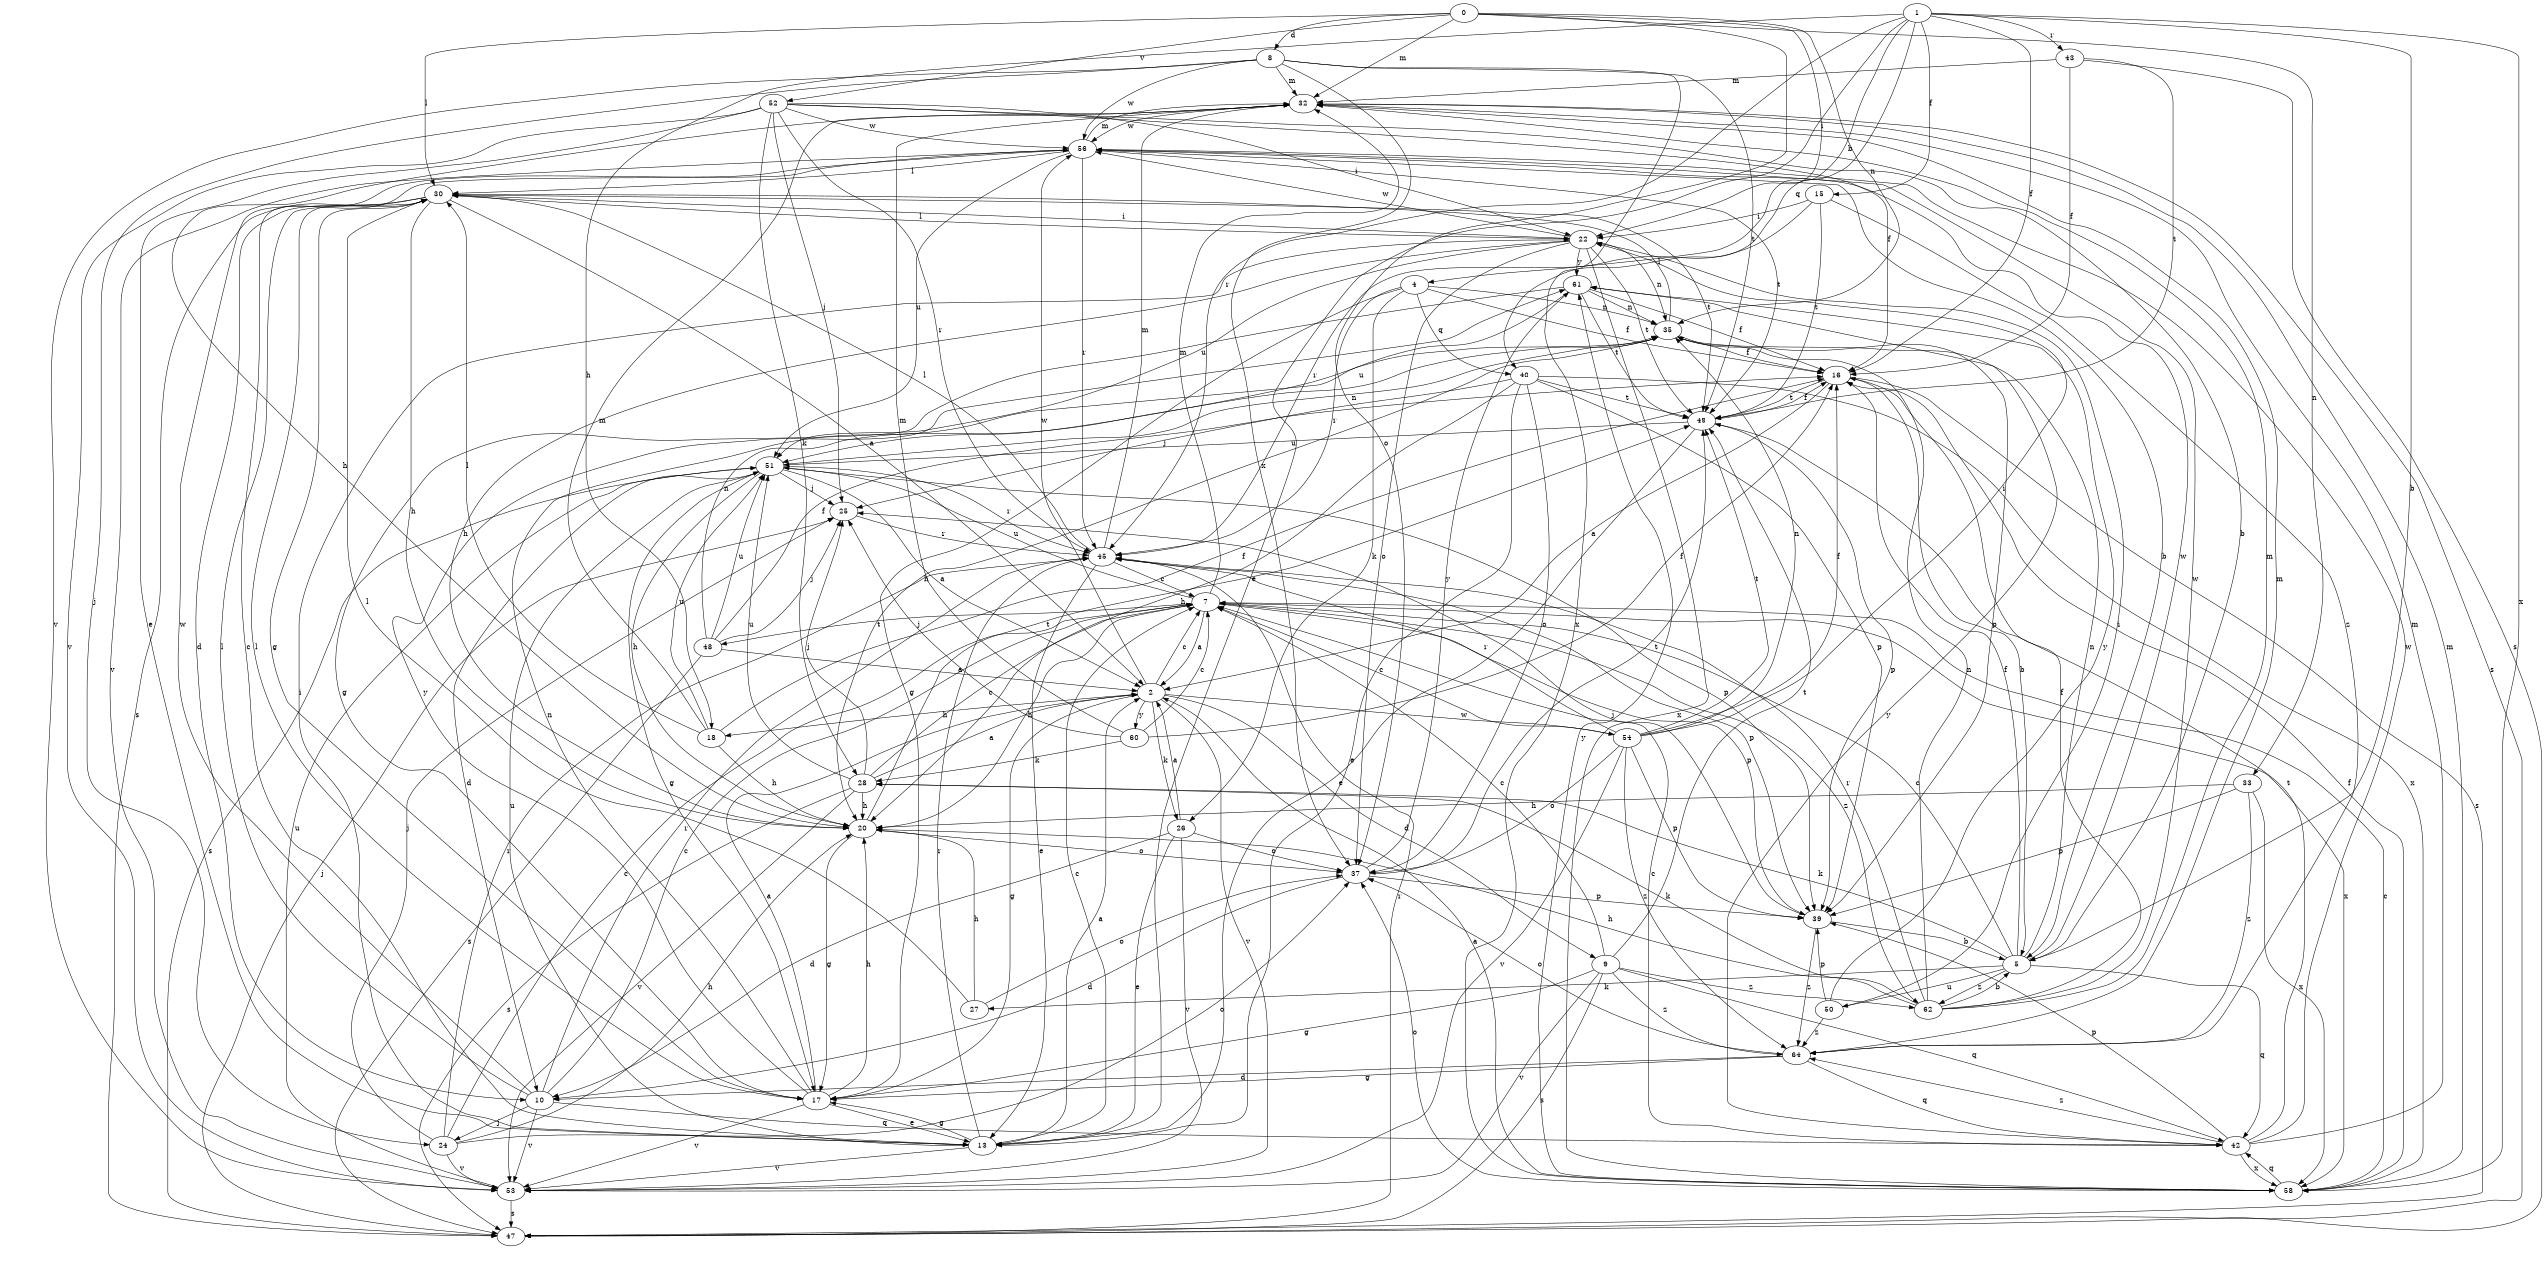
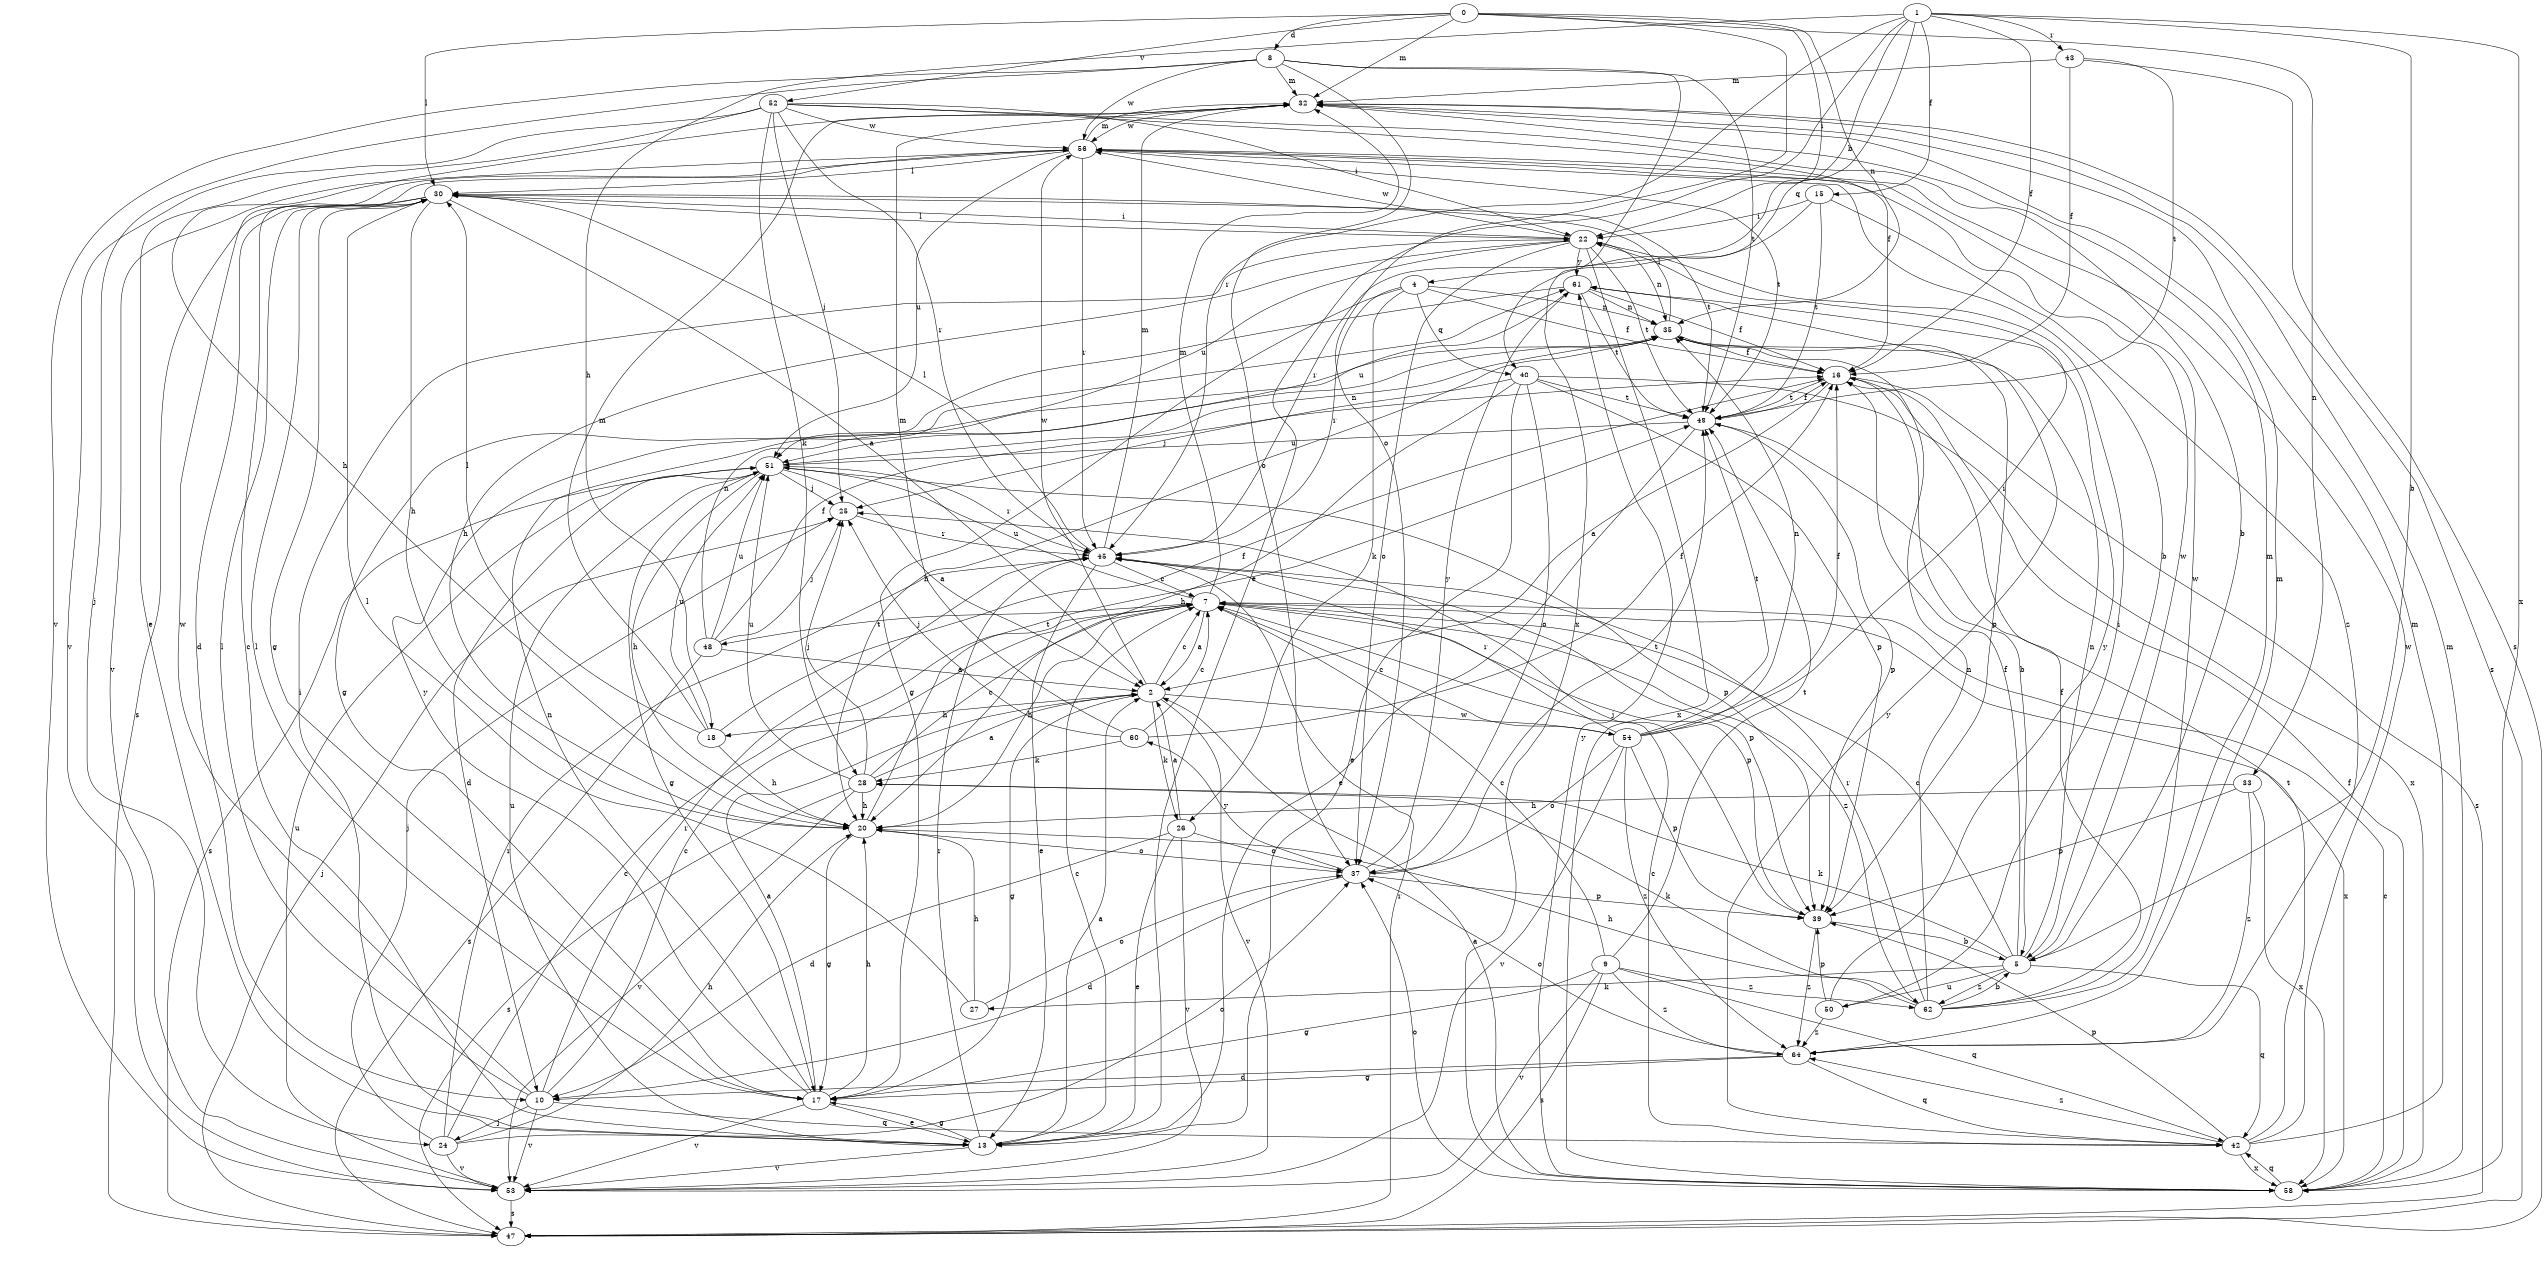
edge "8" -> "37": label "x" -> "o"
edge "2" -> "60": now "37" -> "60"
edge "2" -> "9": removed, label "d"
